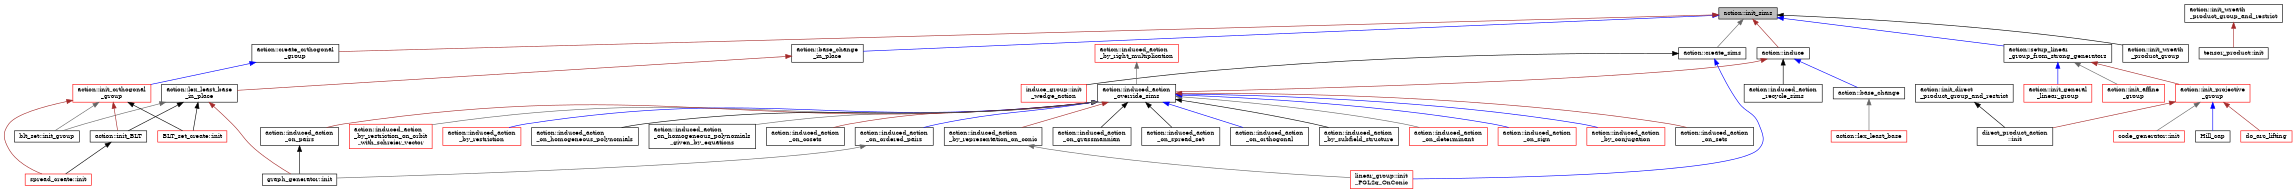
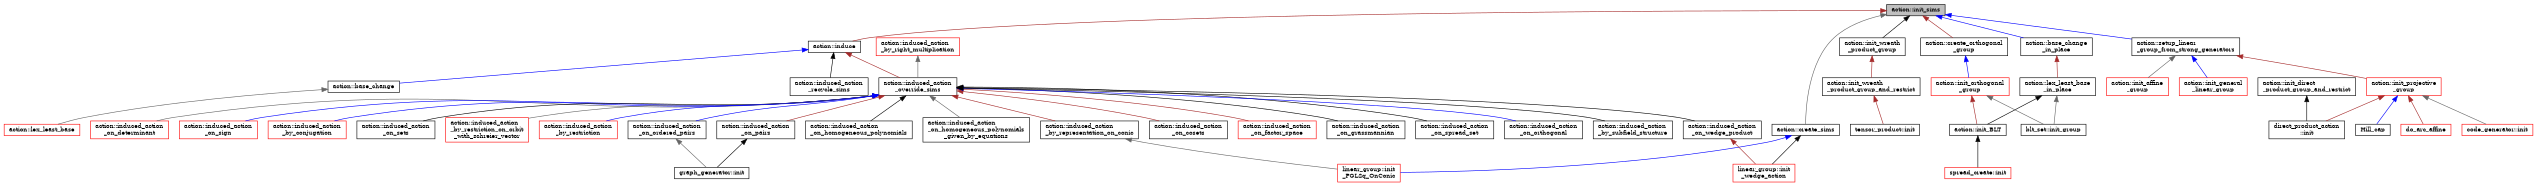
edge "action::init_wreath _product_group_and_restrict" -> "action::init_wreath _product_group": added
node "induce_group::init _wedge_action": label "induce_group::init _wedge_action" -> "linear_group::init _wedge_action"
edge "action::induced_action _on_sets" -> "action::induced_action _override_sims": color brown -> black
edge "spread_create::init" -> "action::init_orthogonal _group": removed
node "action::induced_action _on_factor_space": added
node "action::induced_action _on_wedge_product": added
node "BLT_set_create::init": removed
node "do_arc_lifting": label "do_arc_lifting" -> "do_arc_affine"
edge "graph_generator::init" -> "action::lex_least_base _in_place": removed
